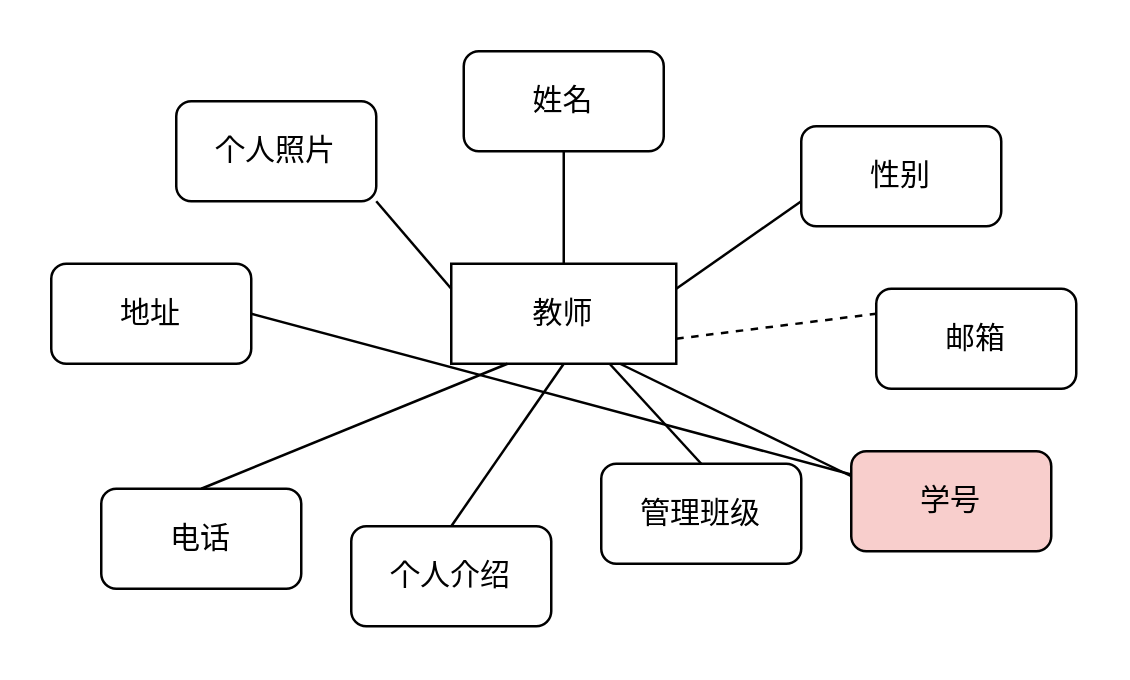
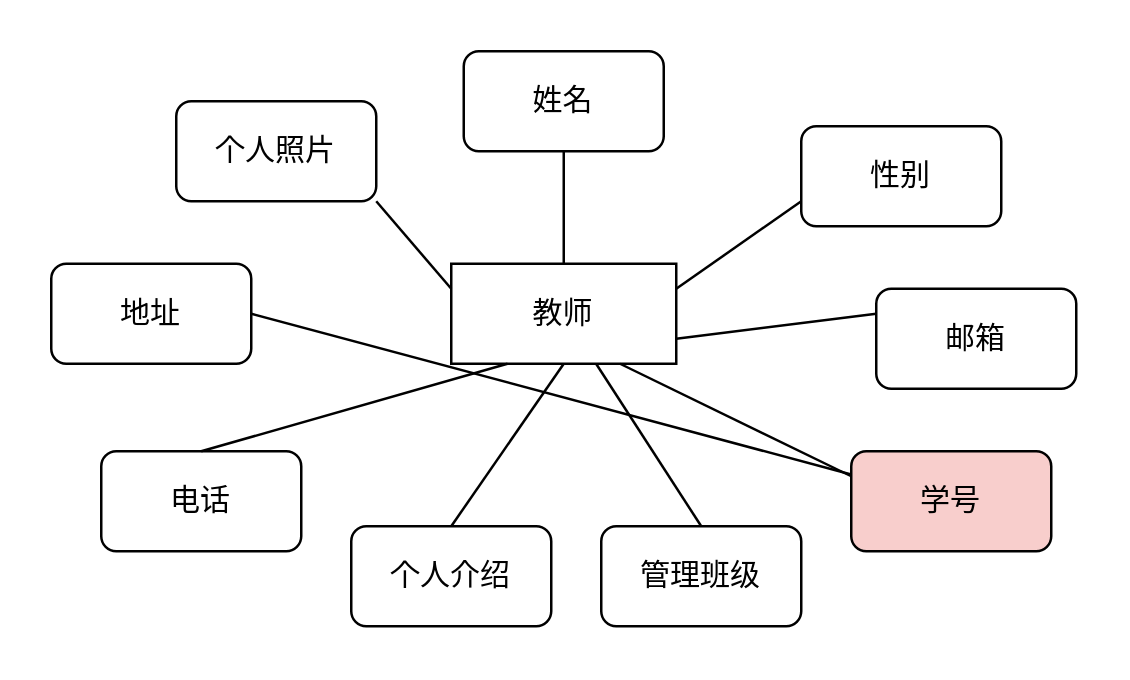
edge "教师" -- "邮箱": style dashed -> solid
node "管理班级": moved (701, 514) -> (701, 576)
node "电话": moved (201, 539) -> (201, 501)
